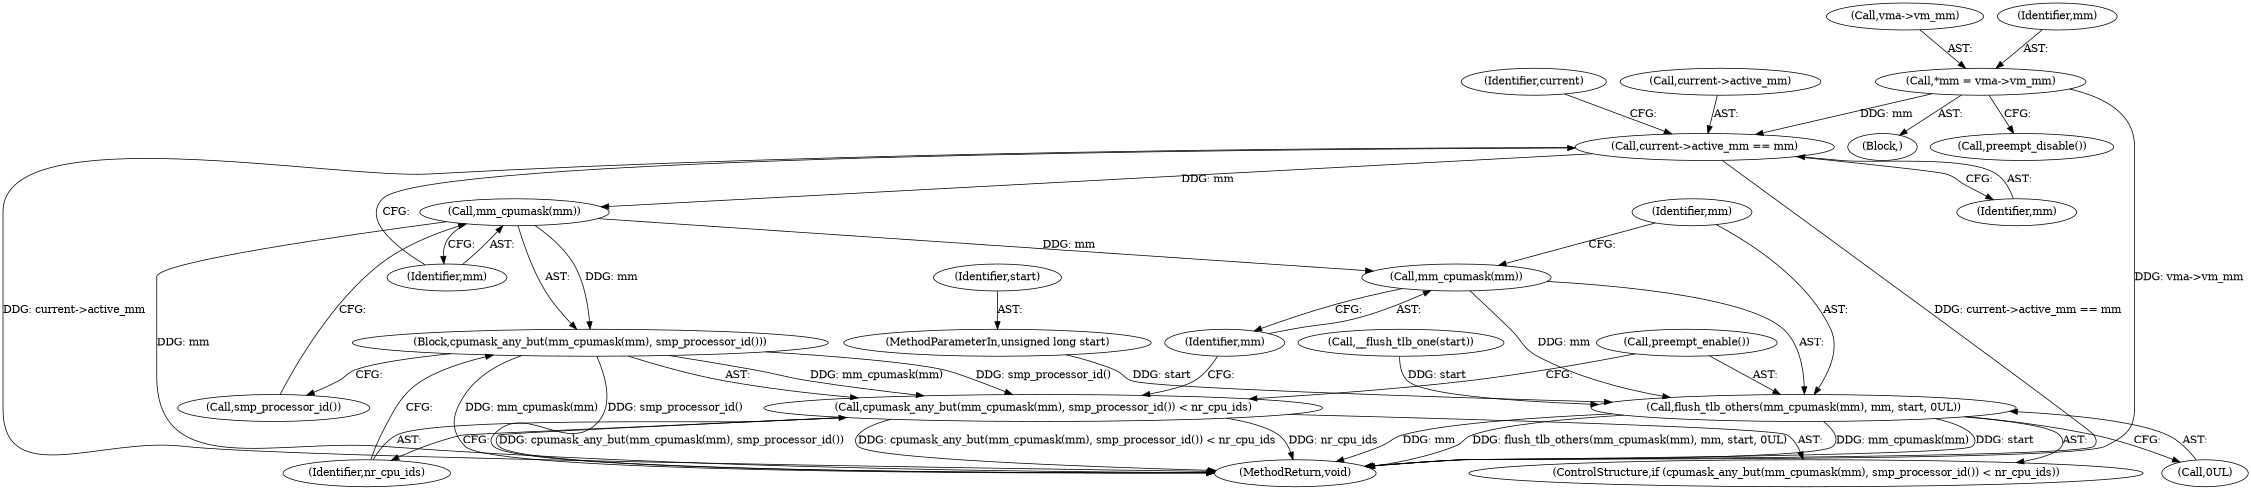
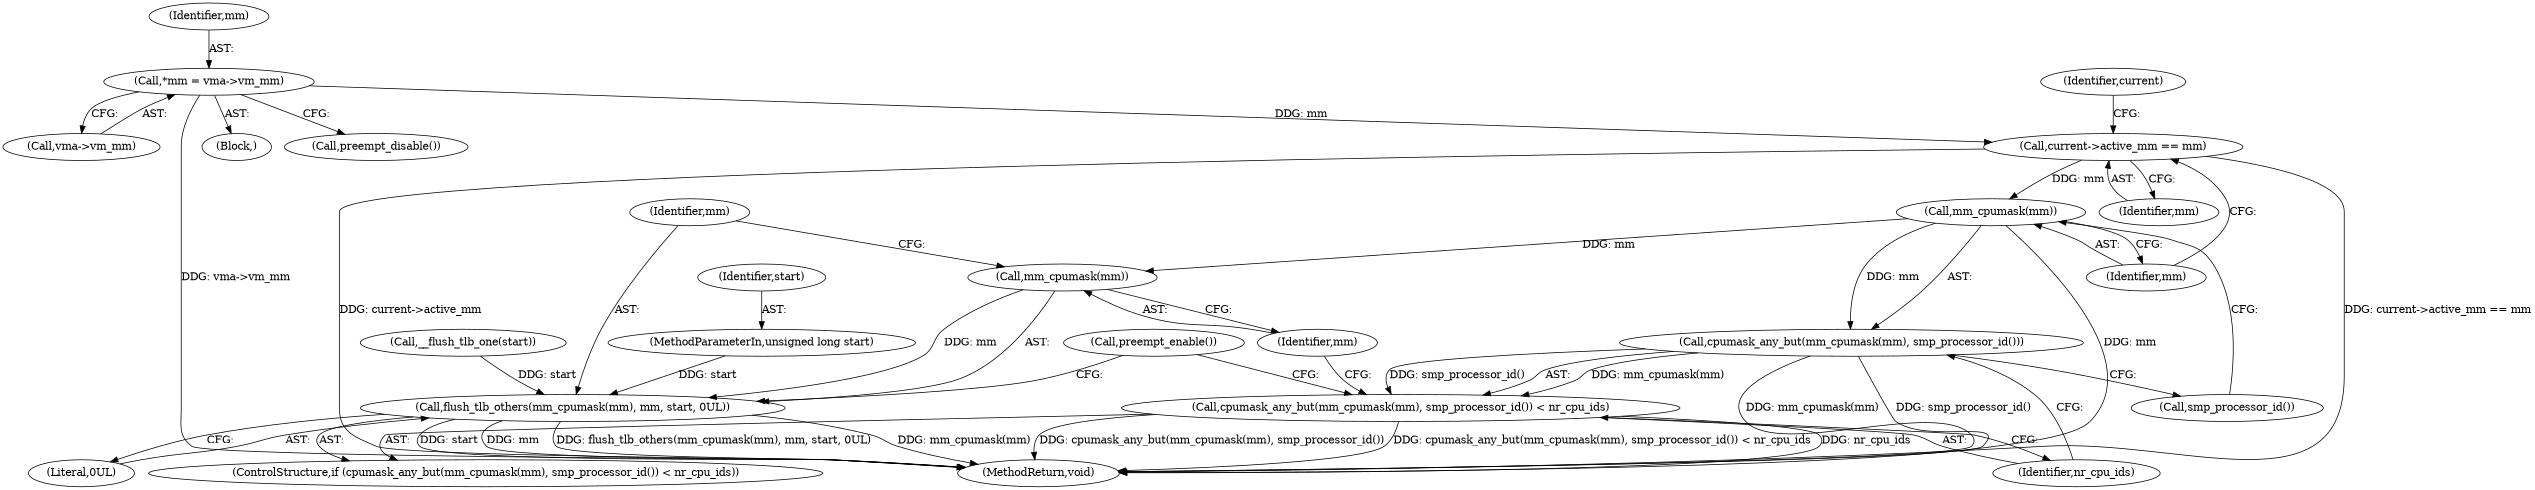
node "(Call,current->active_mm)": removed
edge "(Call,*mm = vma->vm_mm)" -> "(Call,vma->vm_mm)": added, label "CFG:"
node "(Block,cpumask_any_but(mm_cpumask(mm), smp_processor_id()))": label "(Block,cpumask_any_but(mm_cpumask(mm), smp_processor_id()))" -> "(Call,cpumask_any_but(mm_cpumask(mm), smp_processor_id()))"
edge "(Call,preempt_enable())" -> "(Call,flush_tlb_others(mm_cpumask(mm), mm, start, 0UL))": label "AST: " -> "CFG: "
node "(Call,0UL)": label "(Call,0UL)" -> "(Literal,0UL)"
